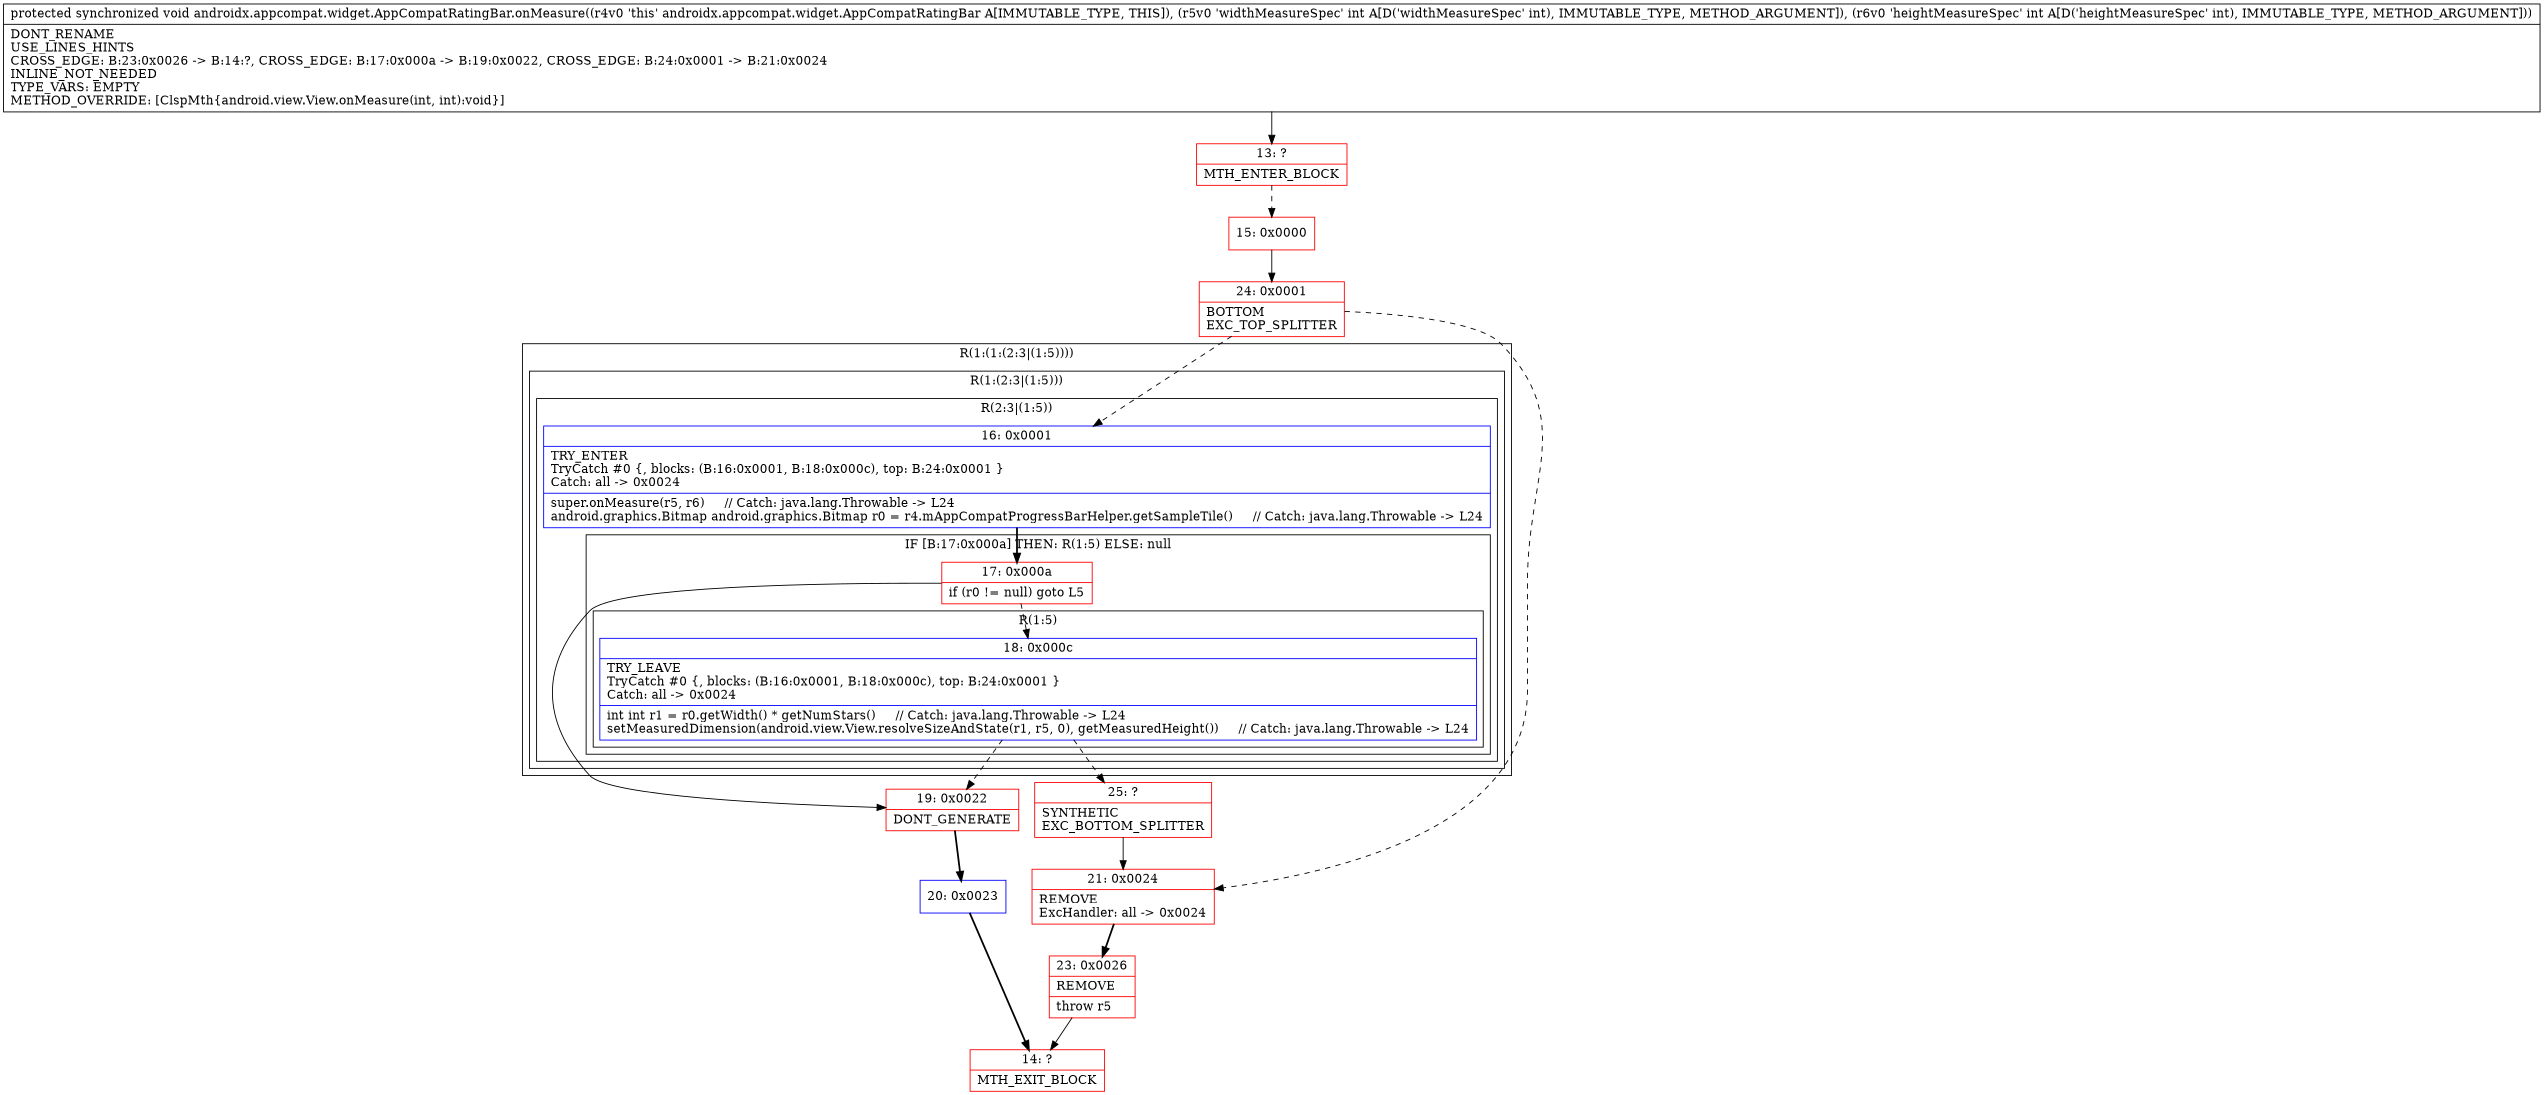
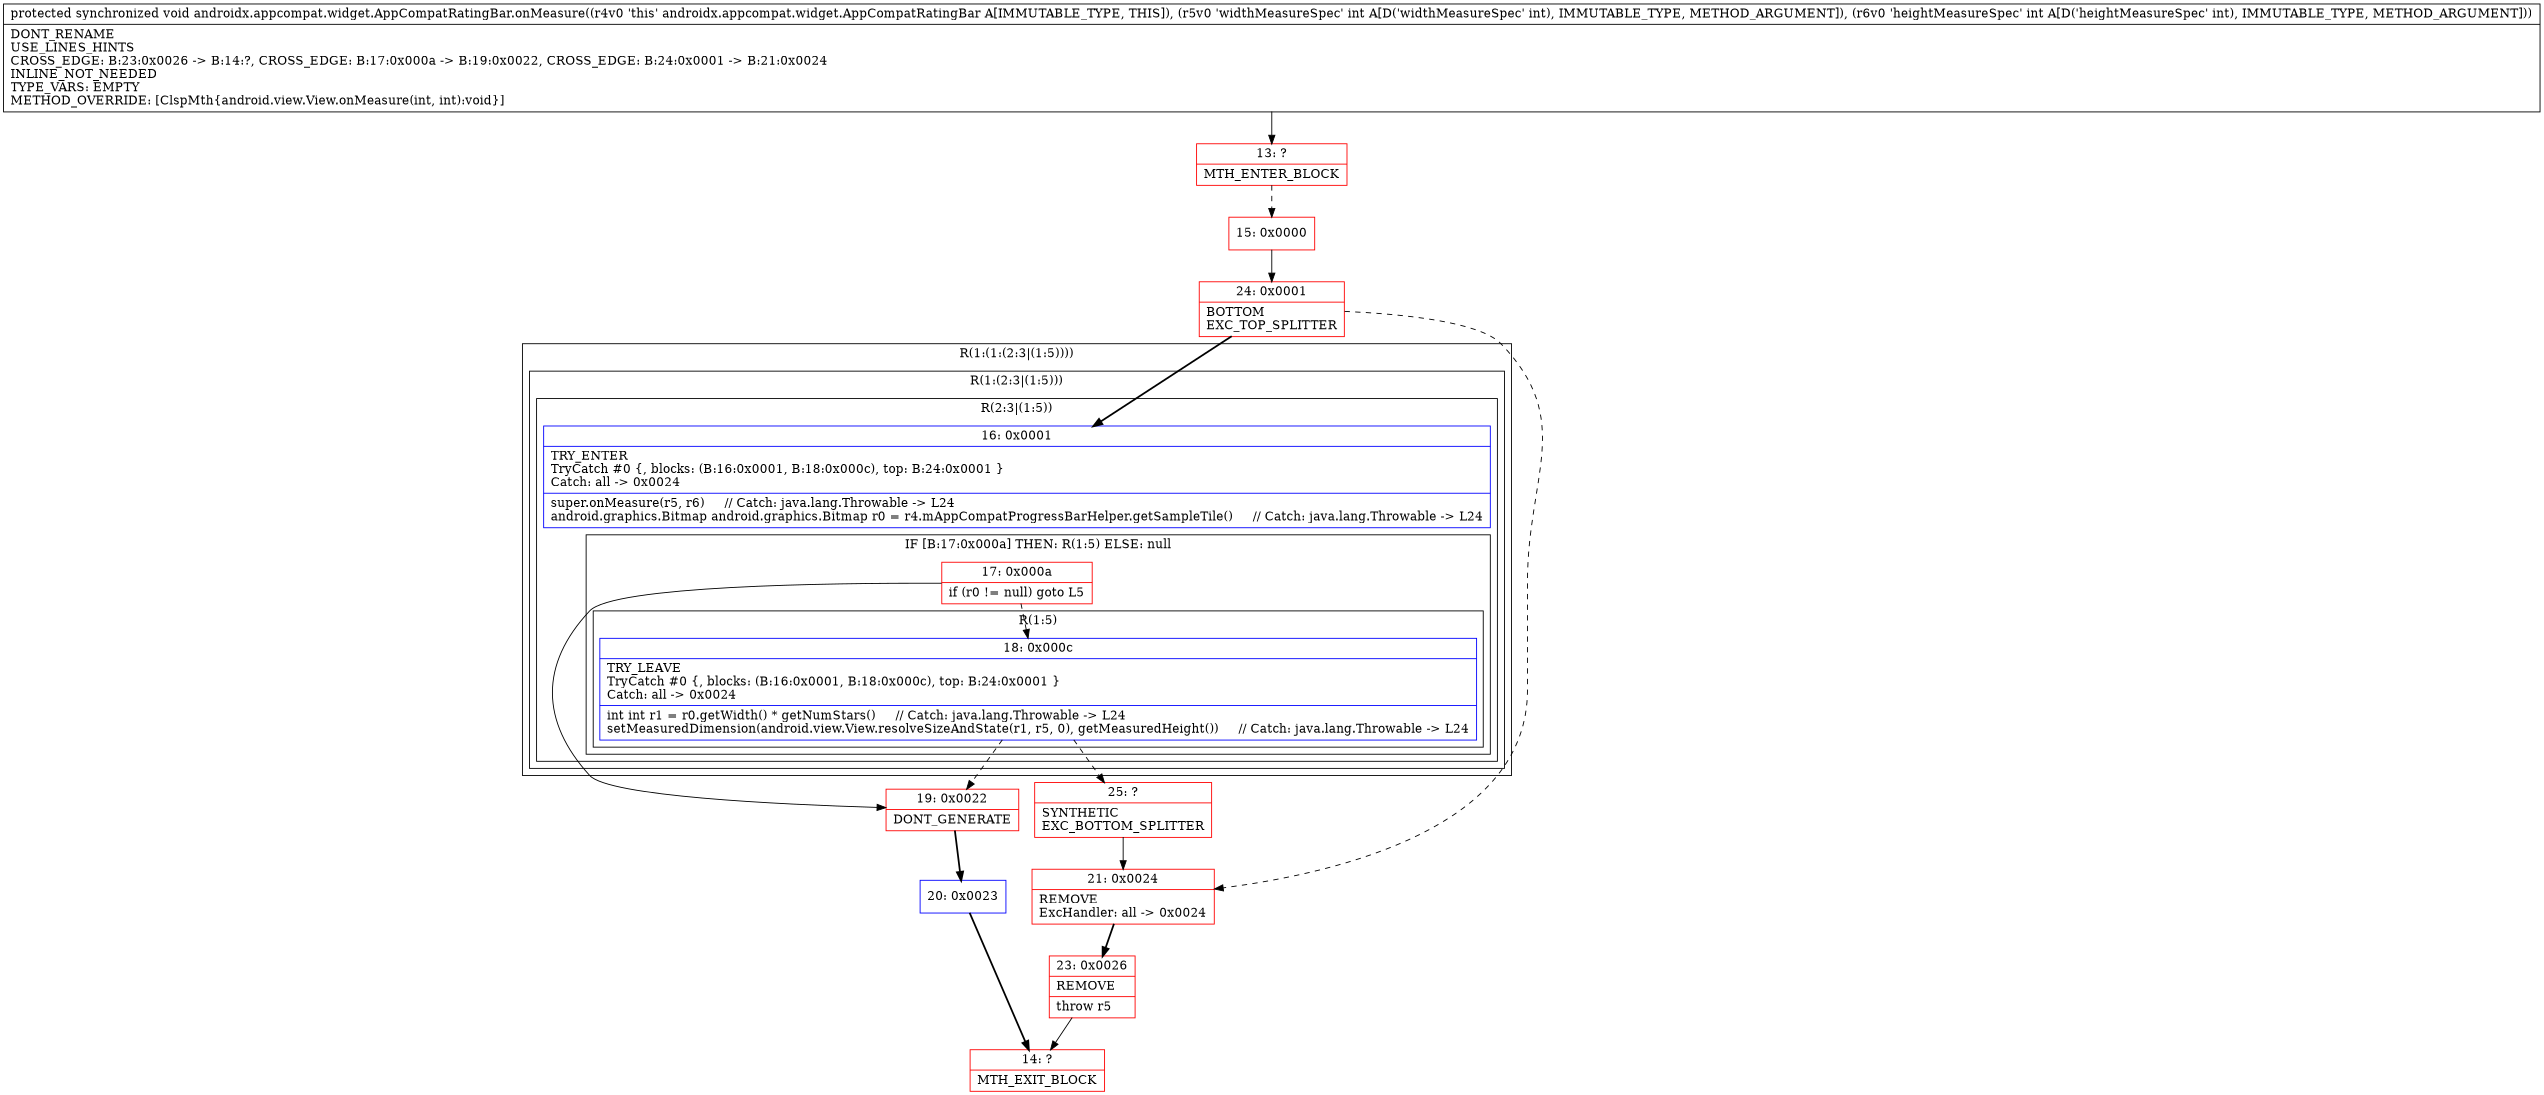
edge "24: 0x0001" -> "16: 0x0001": style dashed -> bold
edge "16: 0x0001" -> "17: 0x000a": removed
